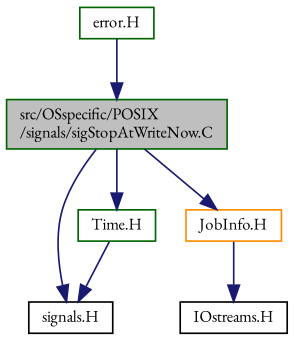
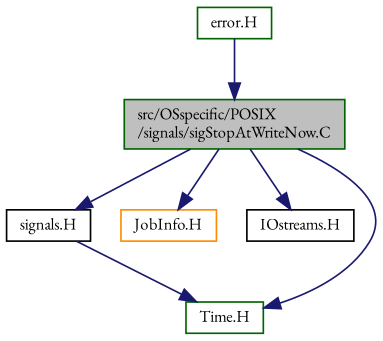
edge "JobInfo.H" -> "IOstreams.H": now "src/OSspecific/POSIX /signals/sigStopAtWriteNow.C" -> "IOstreams.H"
edge "Time.H" -> "signals.H": reversed
